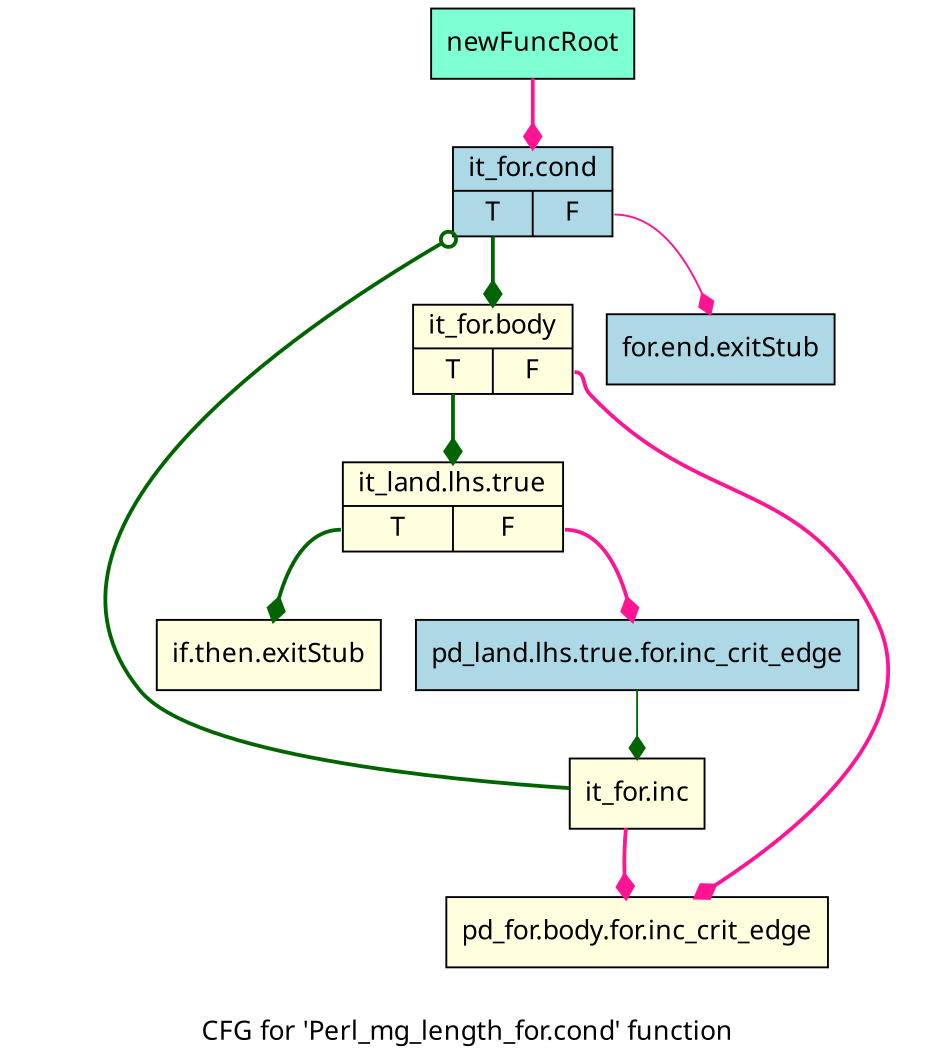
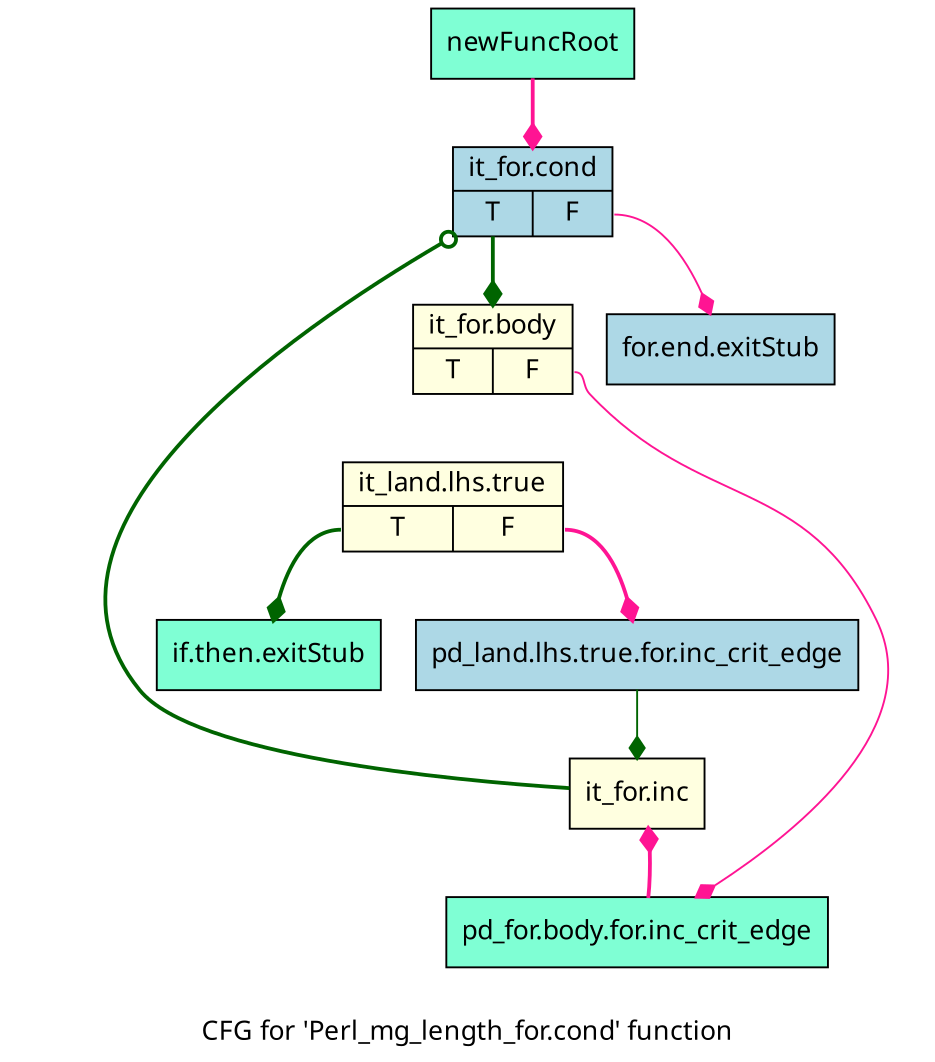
edge "it_for.body" -> "it_land.lhs.true": removed
edge "it_for.body" -> "pd_for.body.for.inc_crit_edge": style bold -> solid
node "if.then.exitStub": fillcolor lightyellow -> aquamarine
edge "it_for.inc" -> "pd_for.body.for.inc_crit_edge": reversed
node "pd_for.body.for.inc_crit_edge": fillcolor lightyellow -> aquamarine
